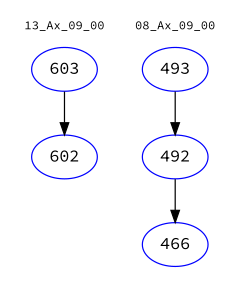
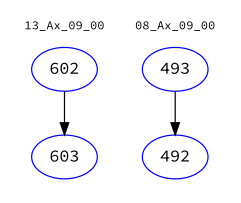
edge "603" -> "602": reversed
node "466": removed
